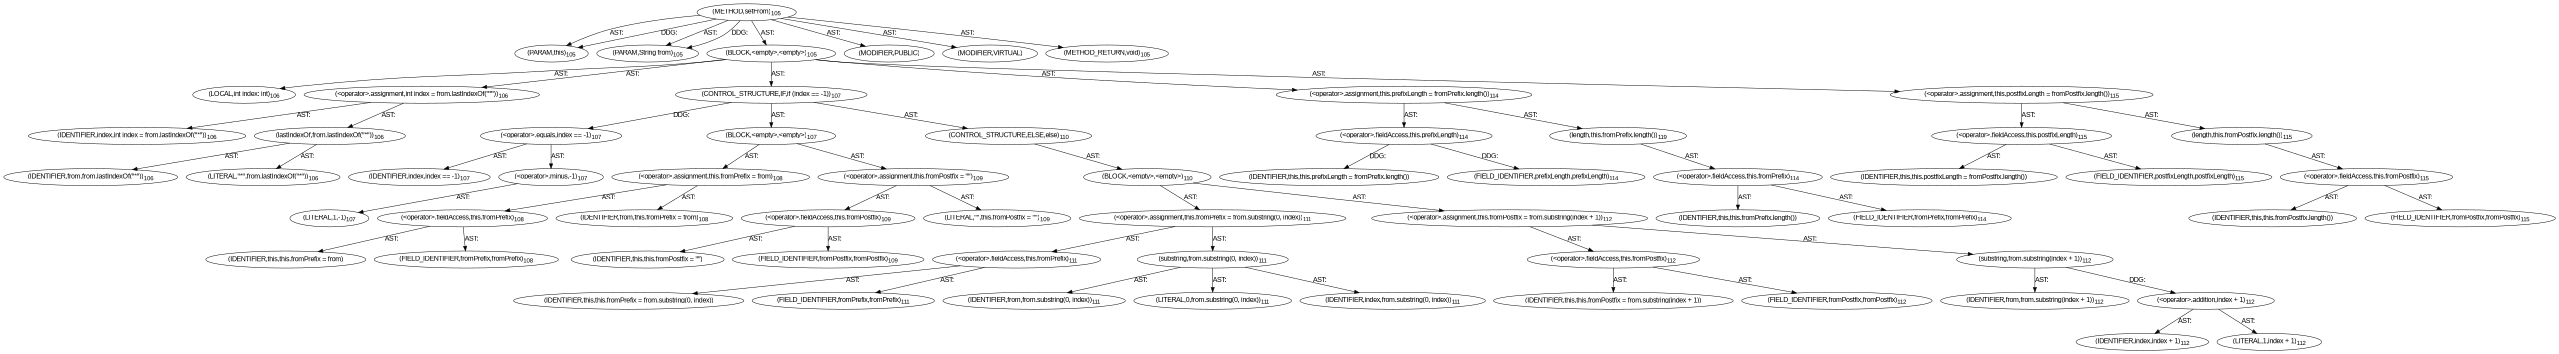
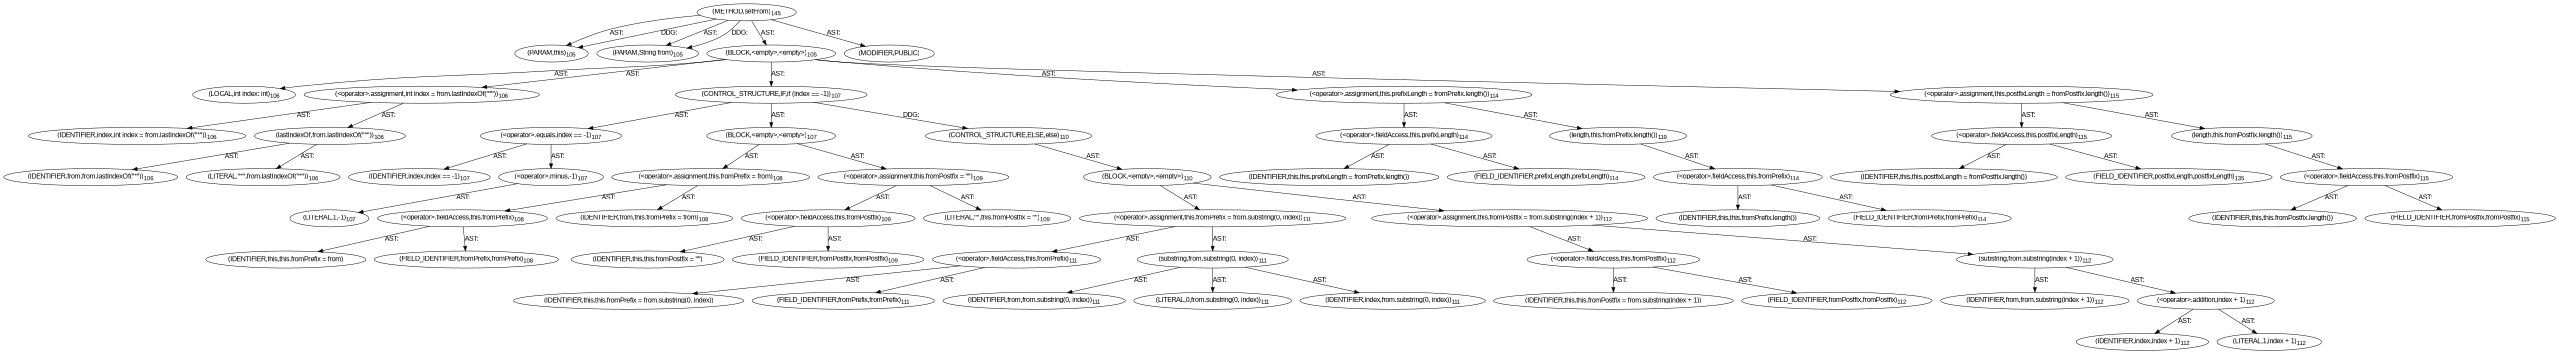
node "(METHOD,setFrom)": text "105" -> "145"
node "(MODIFIER,VIRTUAL)": removed
node "(METHOD_RETURN,void)": removed
edge "(CONTROL_STRUCTURE,IF,if (index == -1))" -> "(<operator>.equals,index == -1)": label "DDG: " -> "AST: "
edge "(CONTROL_STRUCTURE,IF,if (index == -1))" -> "(CONTROL_STRUCTURE,ELSE,else)": label "AST: " -> "DDG: "
edge "(<operator>.fieldAccess,this.prefixLength)" -> "(IDENTIFIER,this,this.prefixLength = fromPrefix.length())": label "DDG: " -> "AST: "
edge "(<operator>.fieldAccess,this.prefixLength)" -> "(FIELD_IDENTIFIER,prefixLength,prefixLength)": label "DDG: " -> "AST: "
node "(FIELD_IDENTIFIER,postfixLength,postfixLength)": text "115" -> "135"
edge "(substring,from.substring(index + 1))" -> "(<operator>.addition,index + 1)": label "DDG: " -> "AST: "
